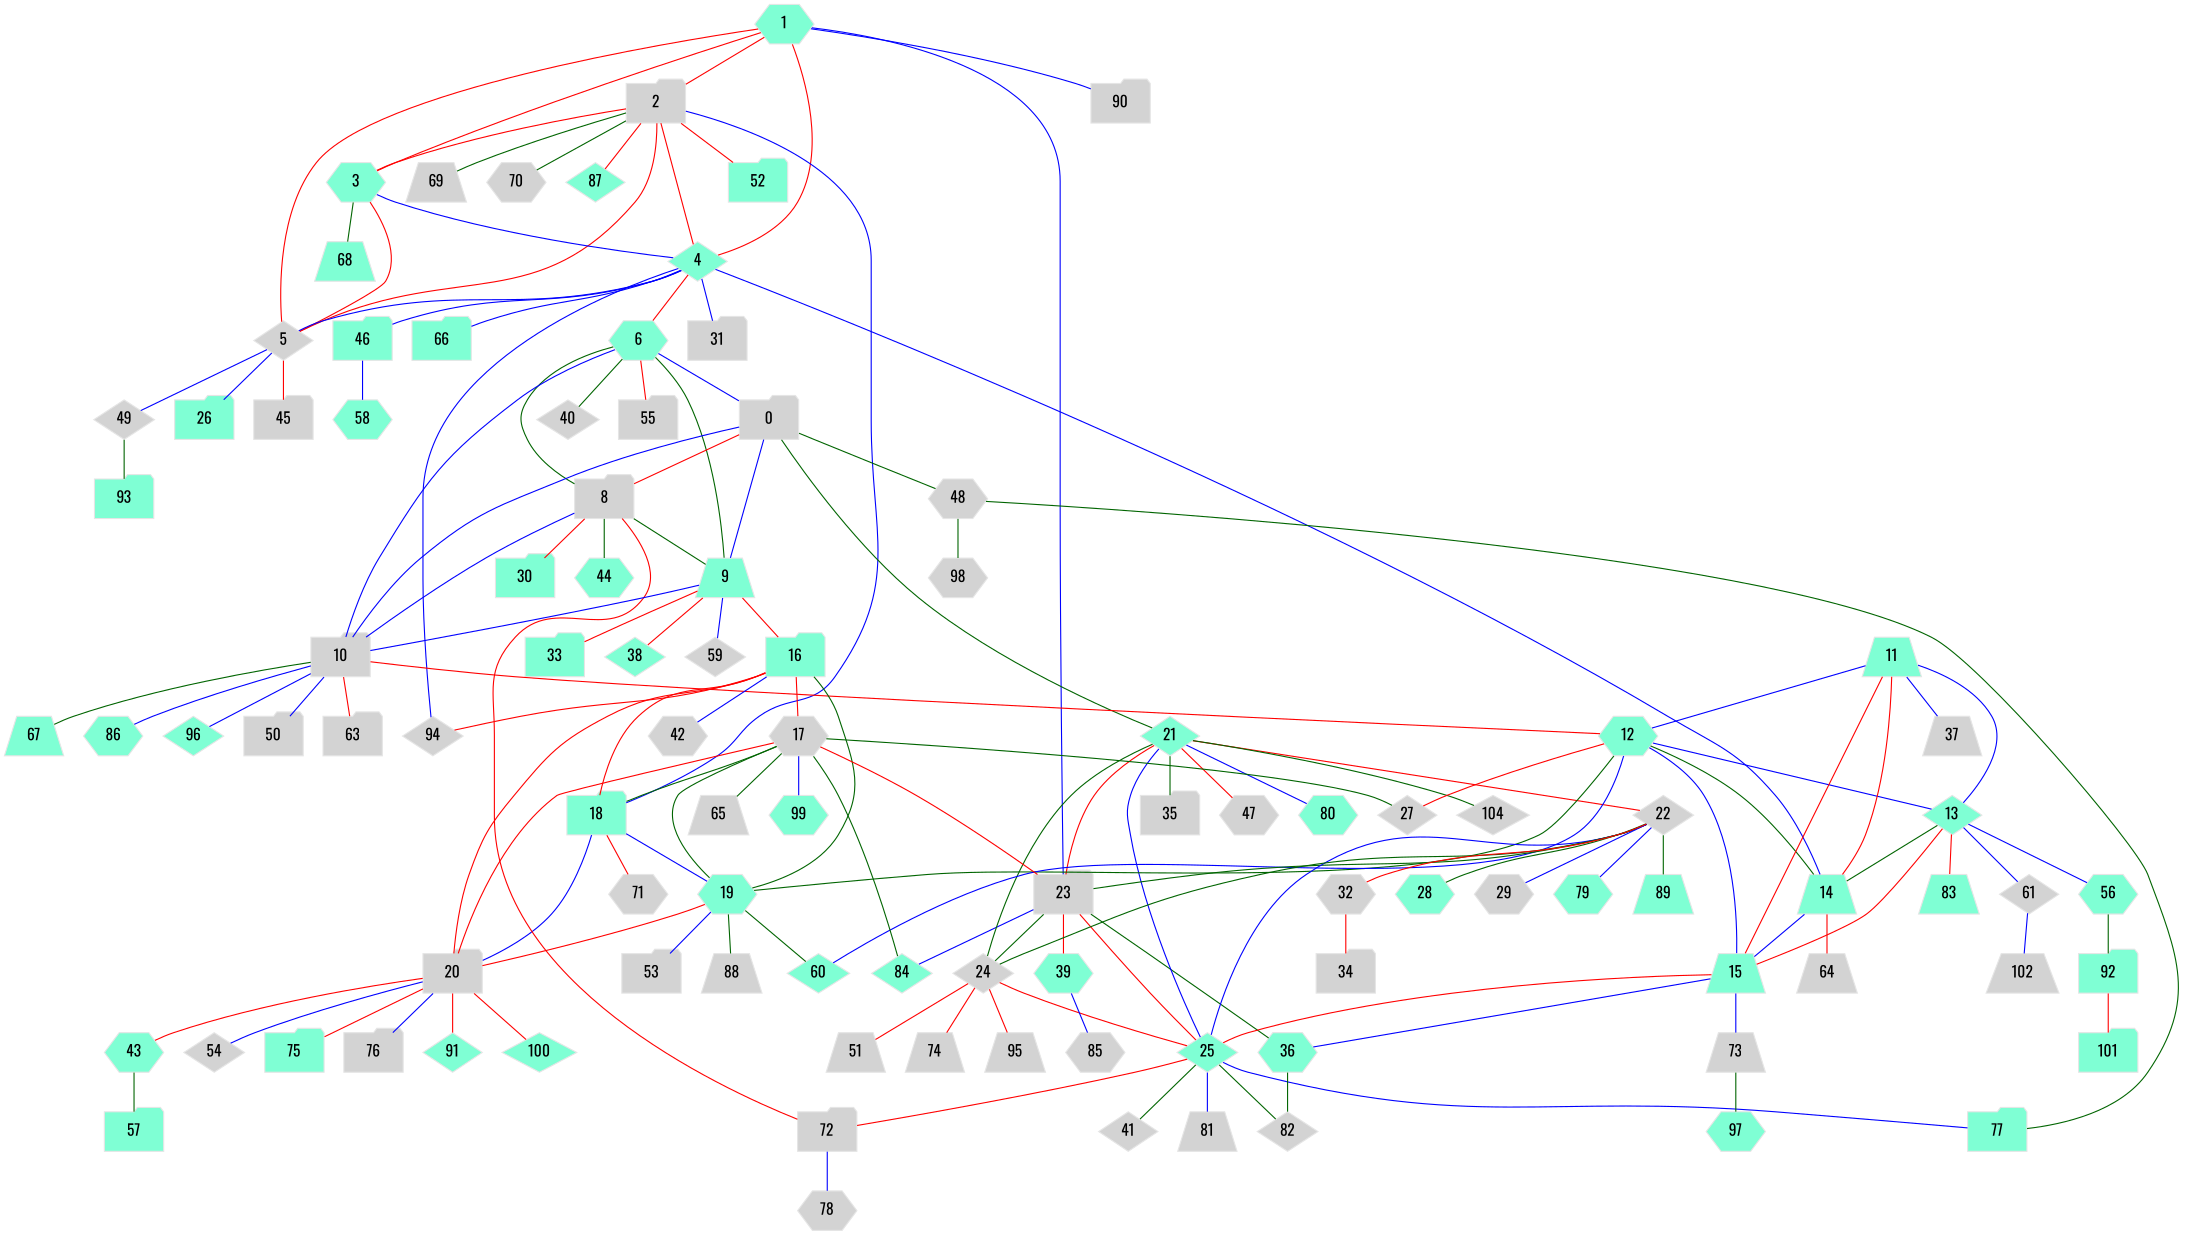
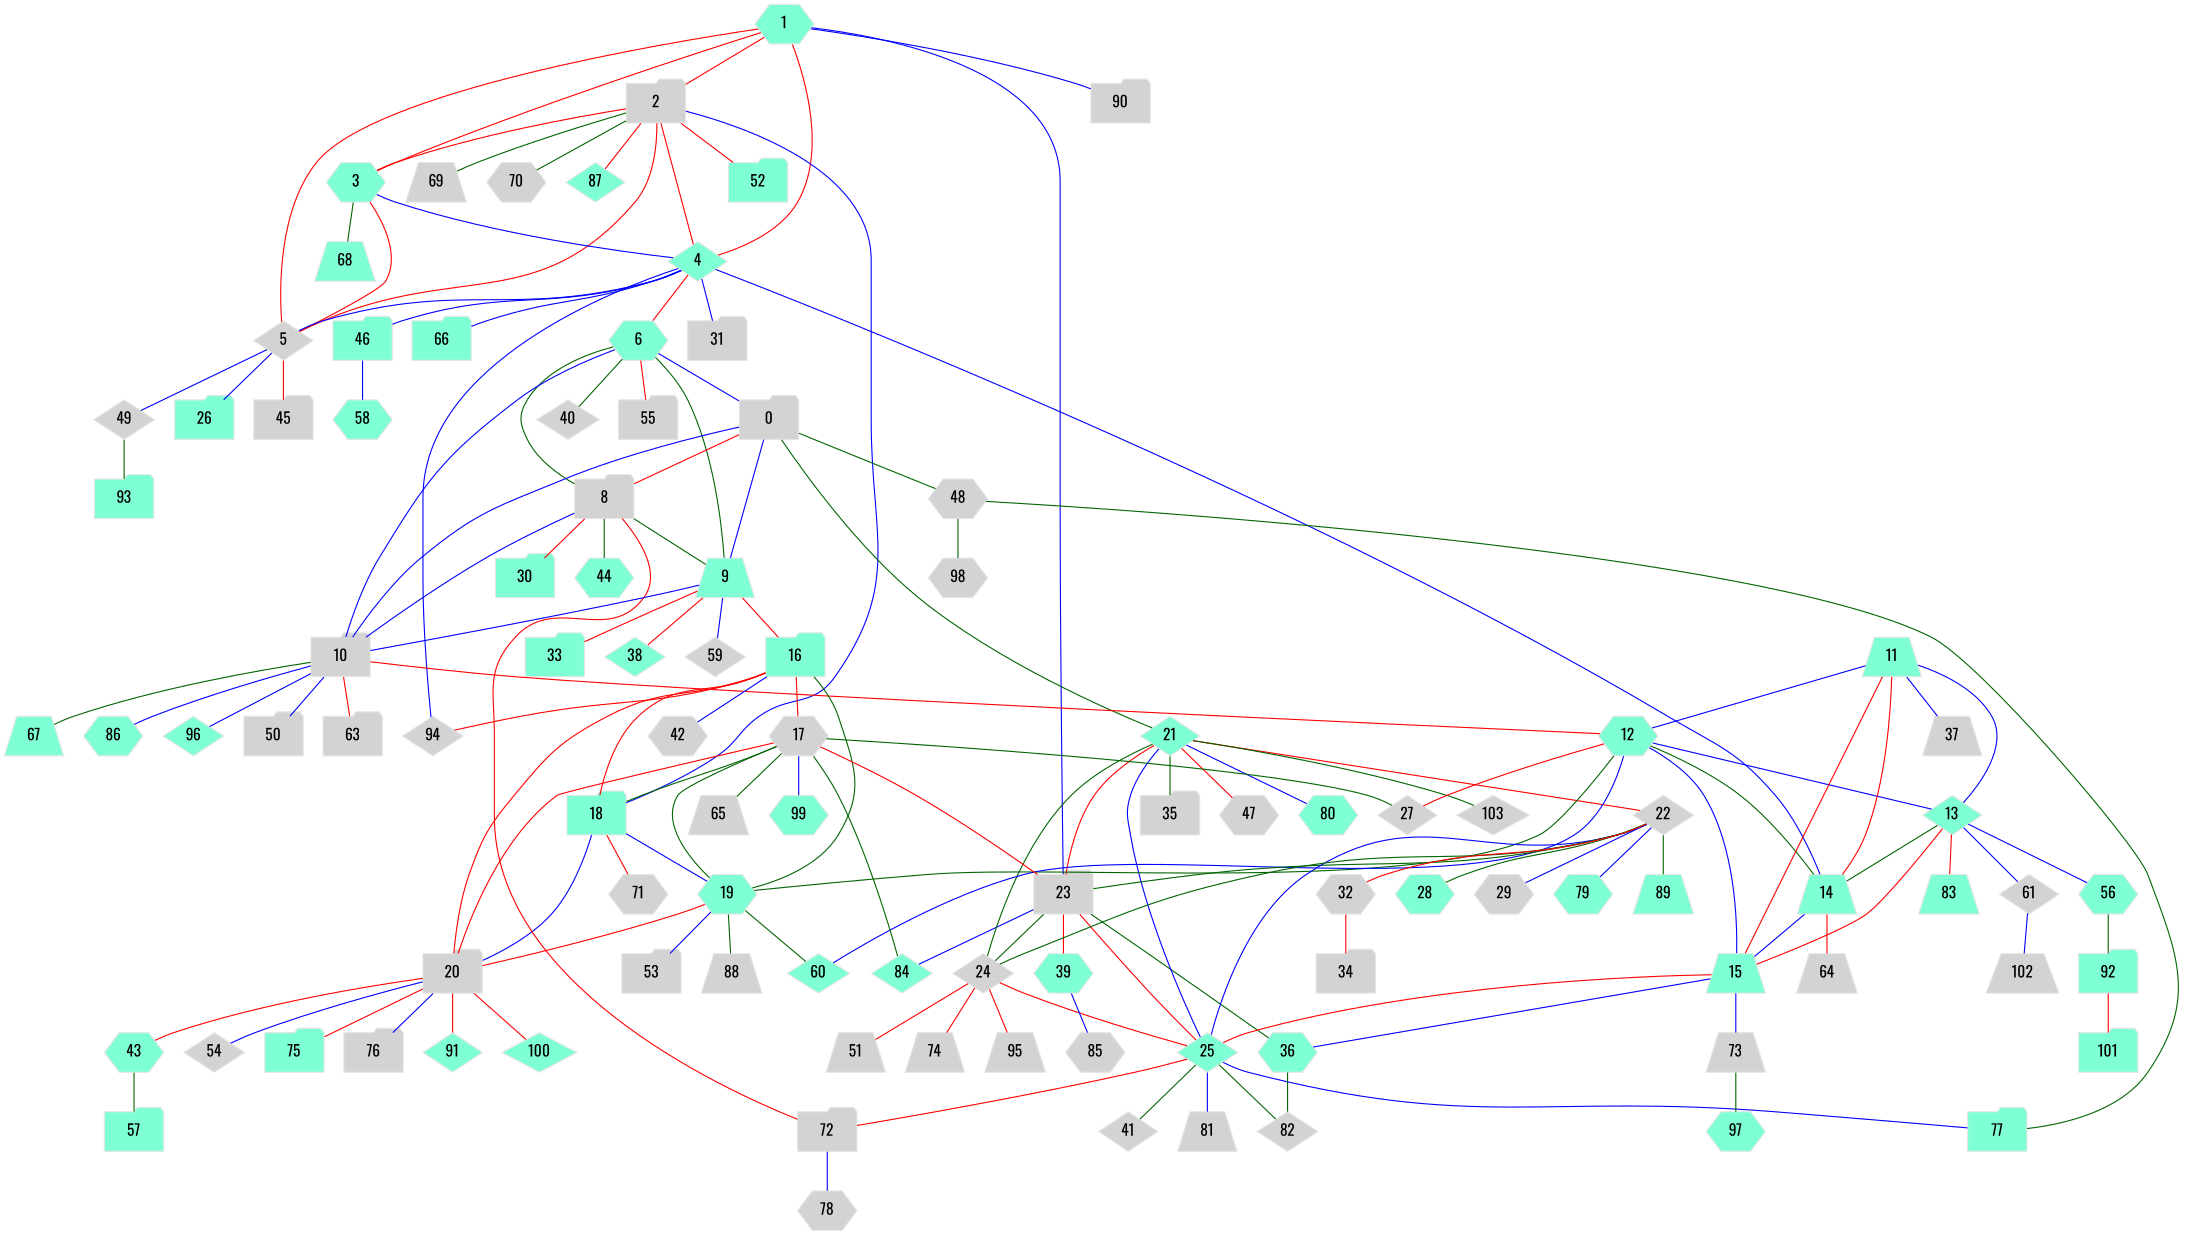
node "104": label "104" -> "103"
